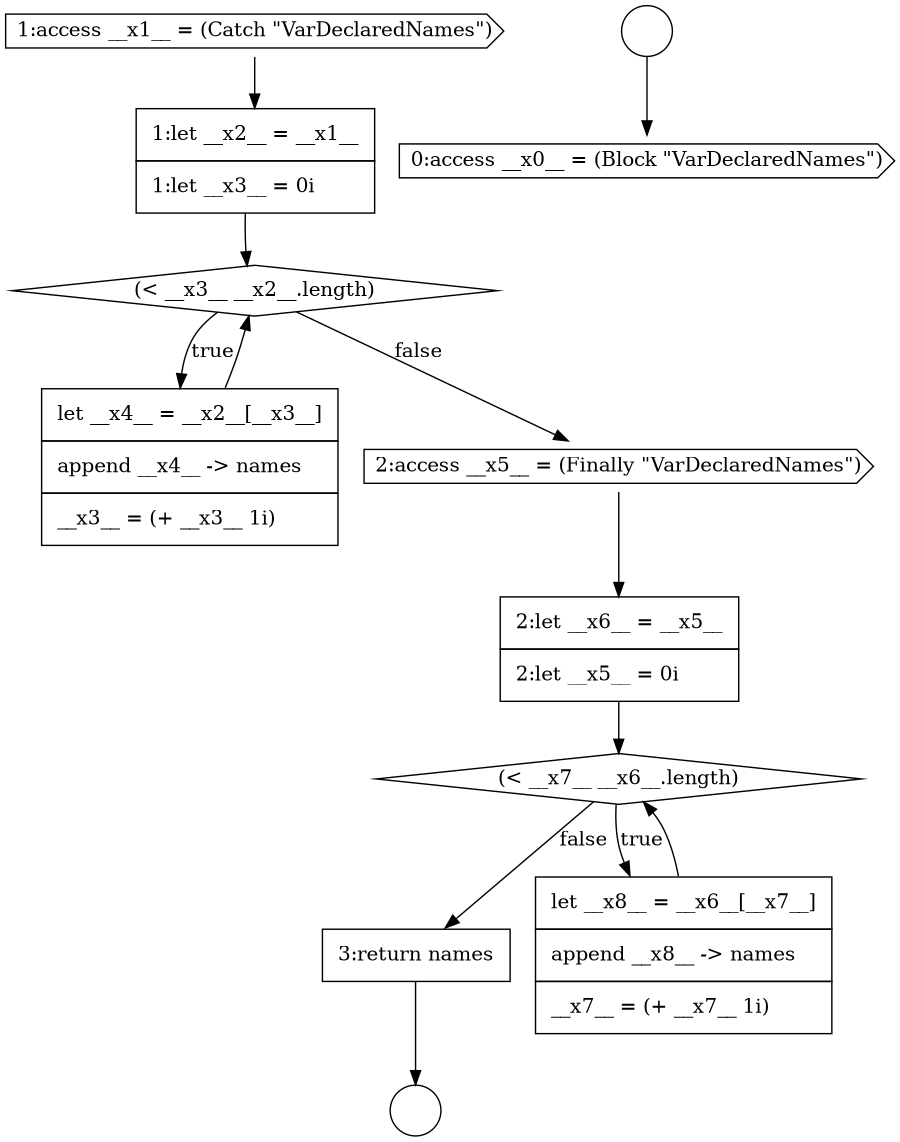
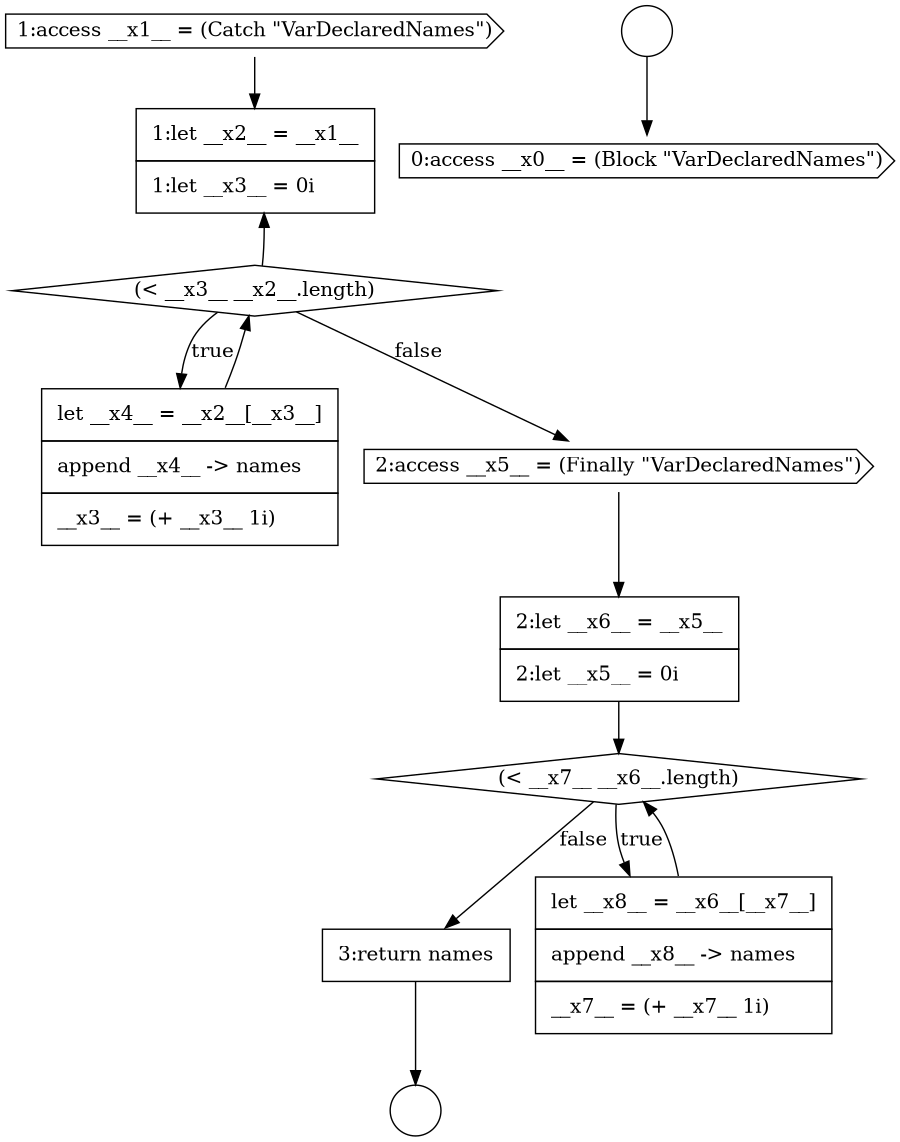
edge "1:let __x2__ = __x1__" -> "(< __x3__ __x2__.length)": reversed
